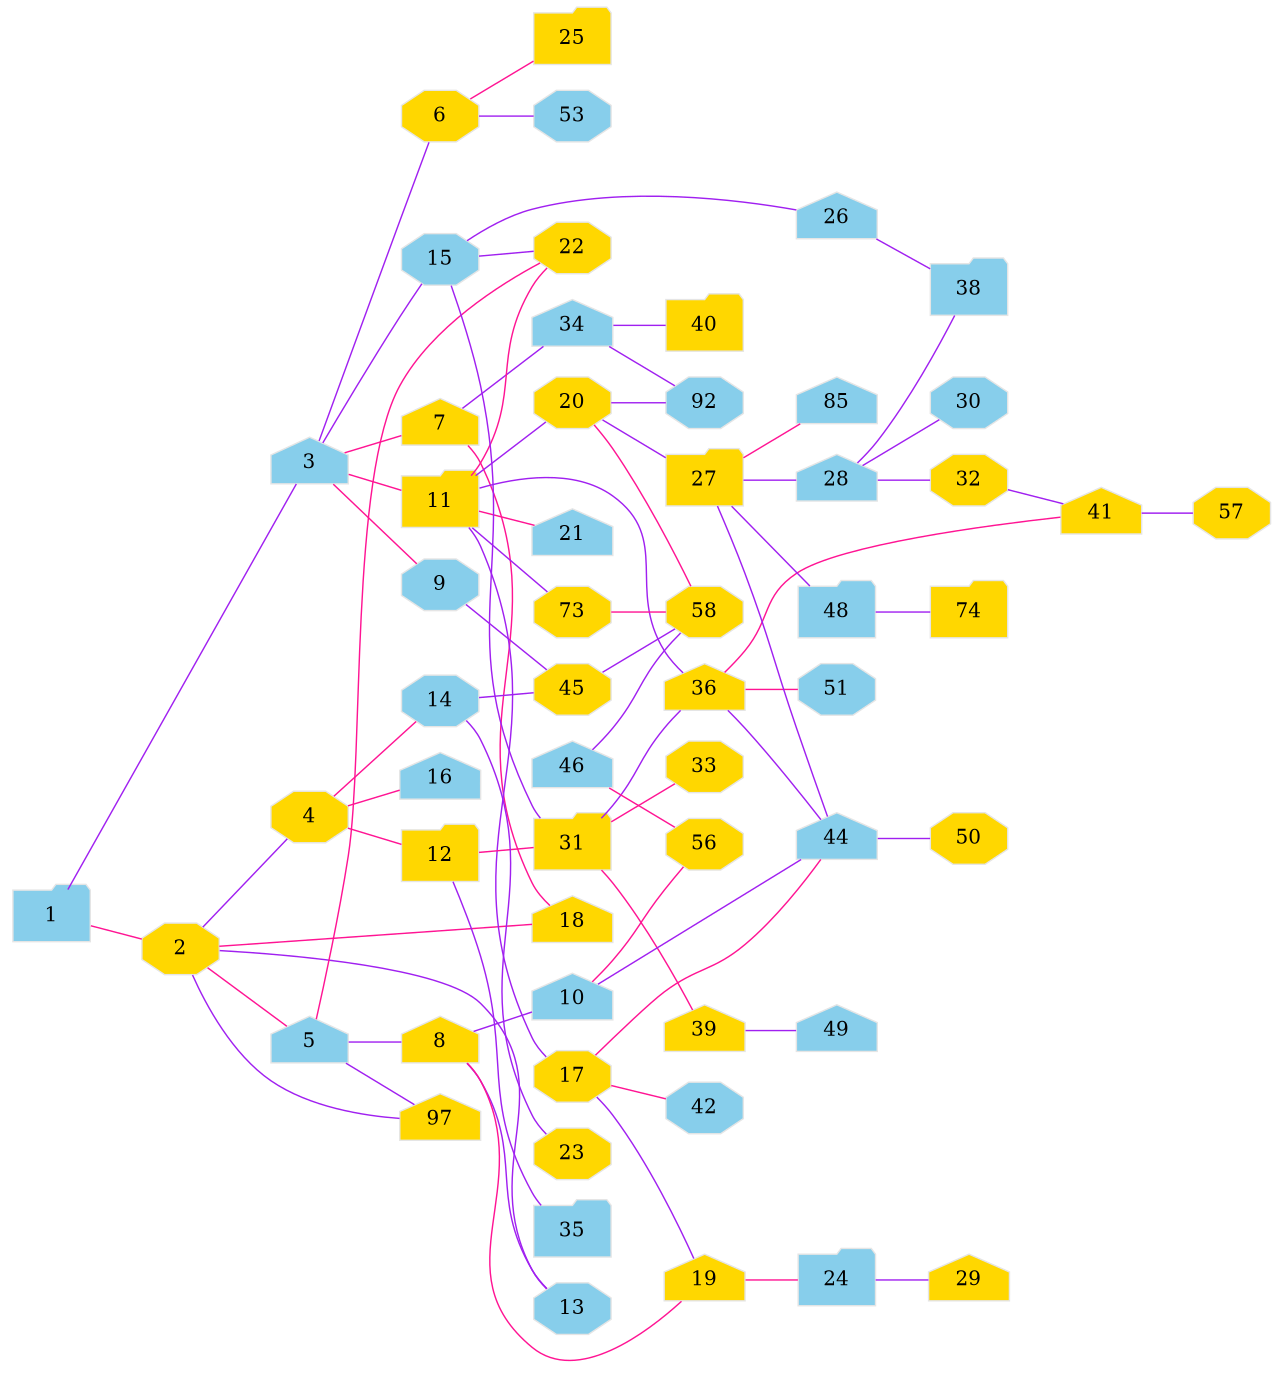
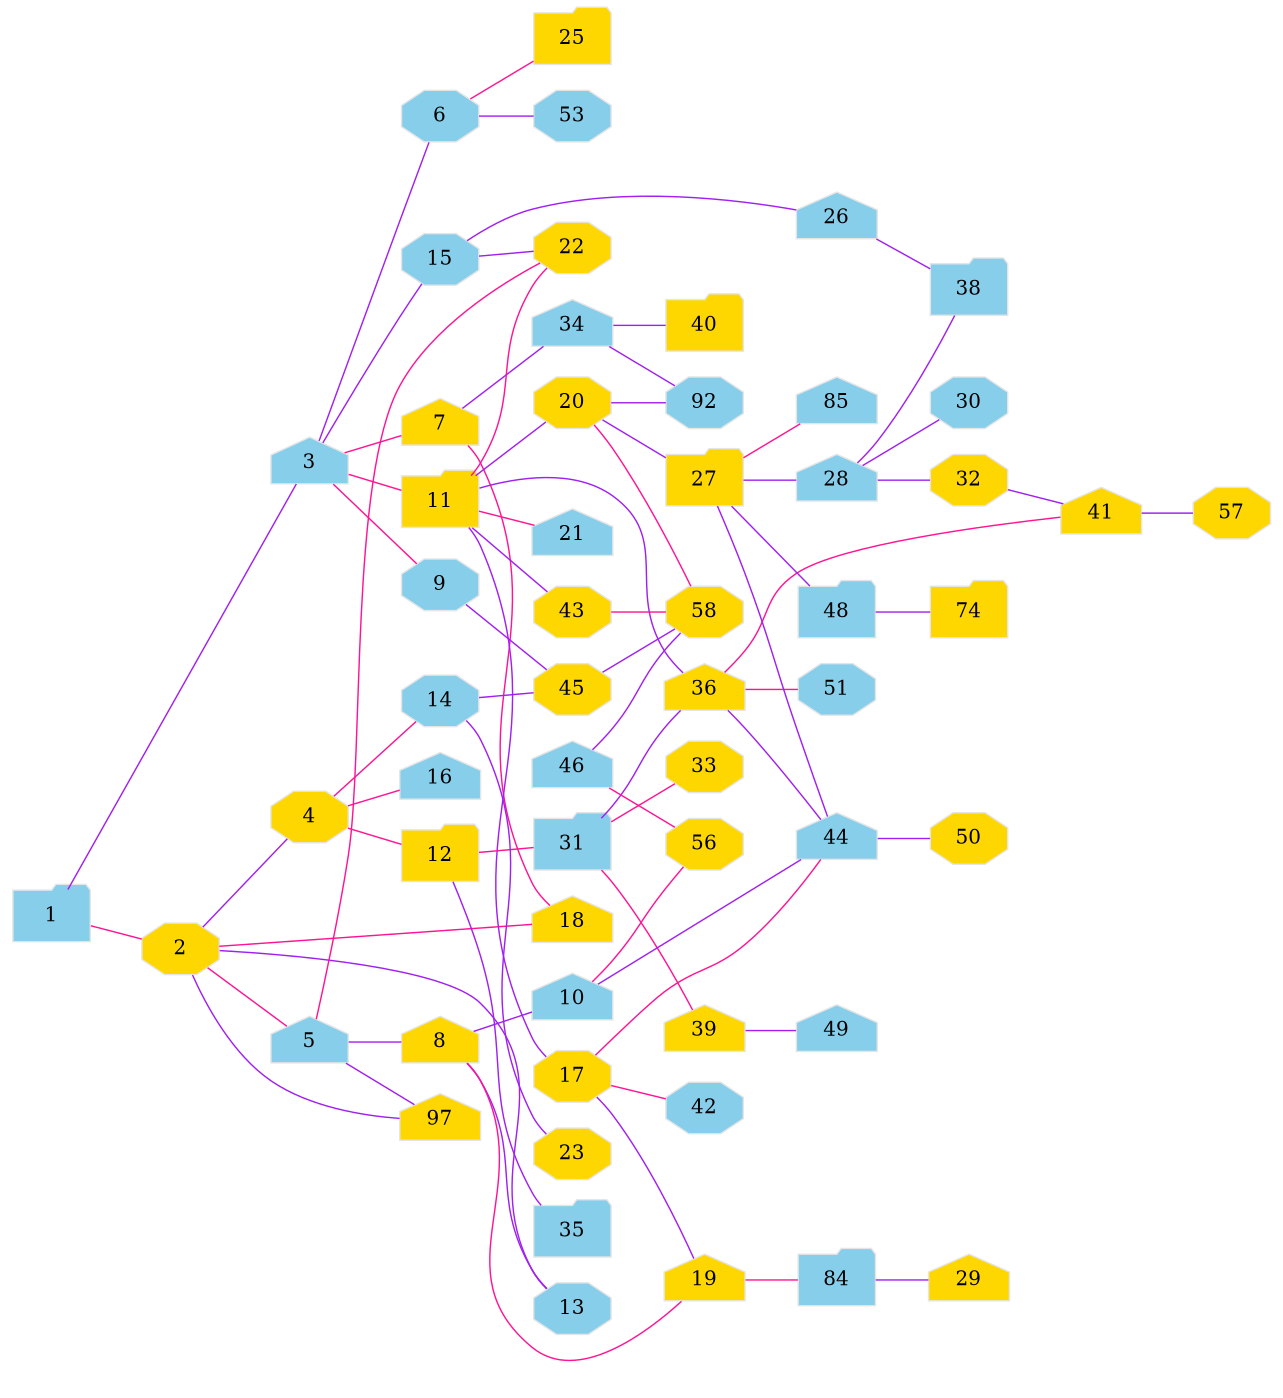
node "6": fillcolor gold -> skyblue
edge "15" -- "31": removed
node "73": label "73" -> "43"
node "31": fillcolor gold -> skyblue
node "24": label "24" -> "84"
